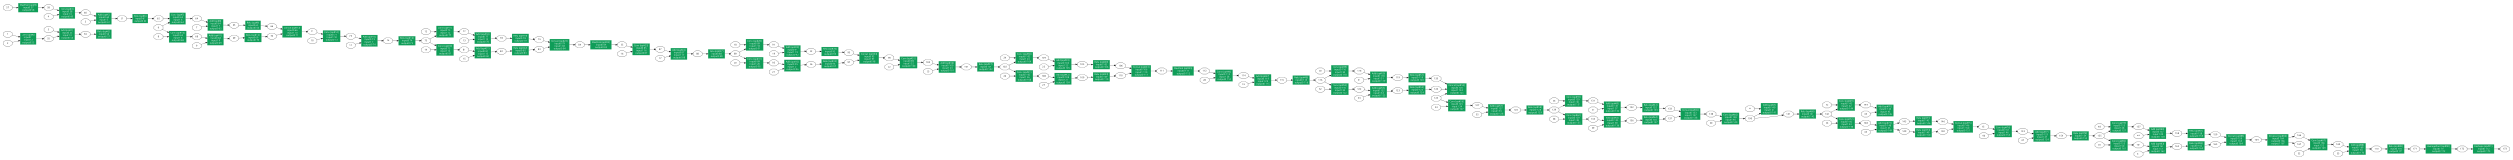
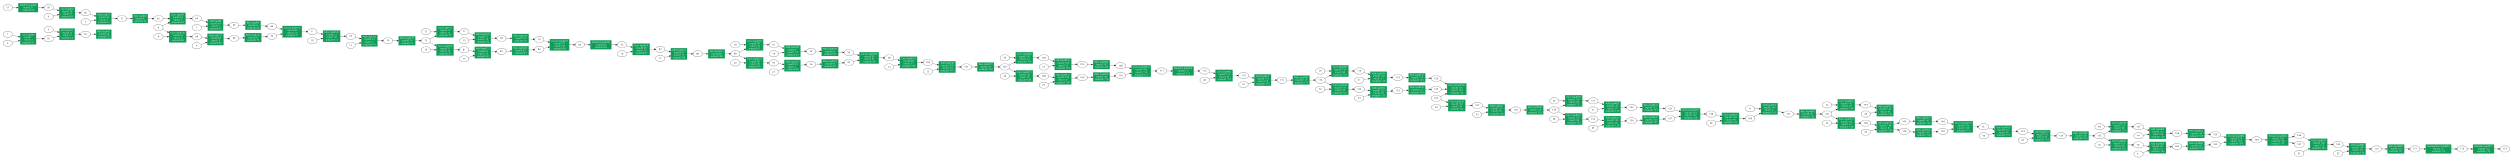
edge "190" -> "141": now "Add (op#67) input0 140 input1 41 output0 141" -> "141"
